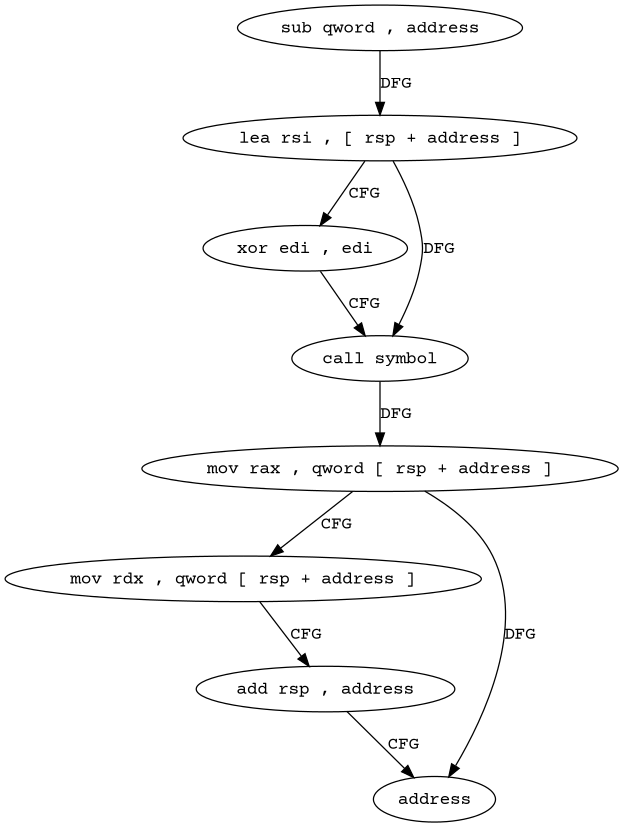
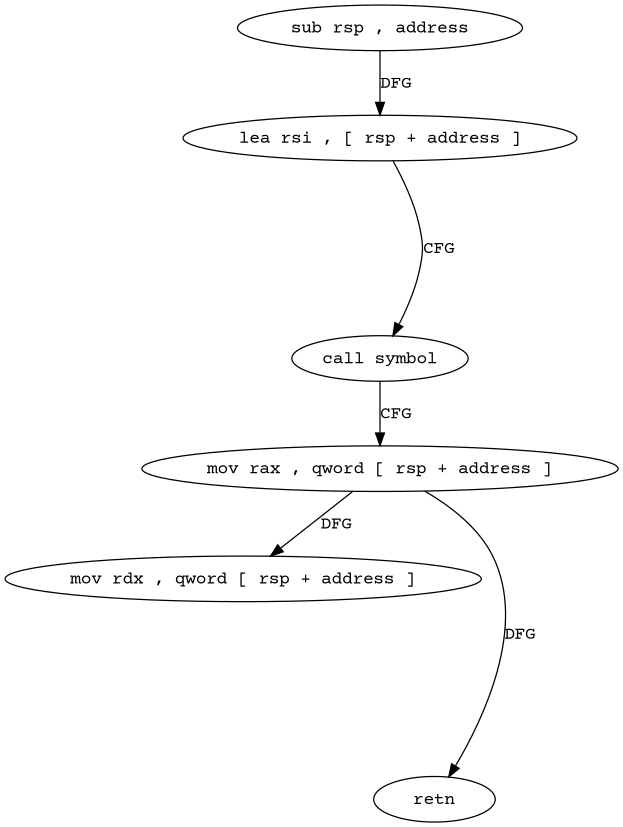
node "sub qword , address": label "sub qword , address" -> "sub rsp , address"
node "xor edi , edi": removed
edge "lea rsi , [ rsp + address ]" -> "call symbol": label "DFG" -> "CFG"
edge "call symbol" -> "mov rax , qword [ rsp + address ]": label "DFG" -> "CFG"
edge "mov rax , qword [ rsp + address ]" -> "mov rdx , qword [ rsp + address ]": label "CFG" -> "DFG"
node "add rsp , address": removed
node "address": label "address" -> "retn"
